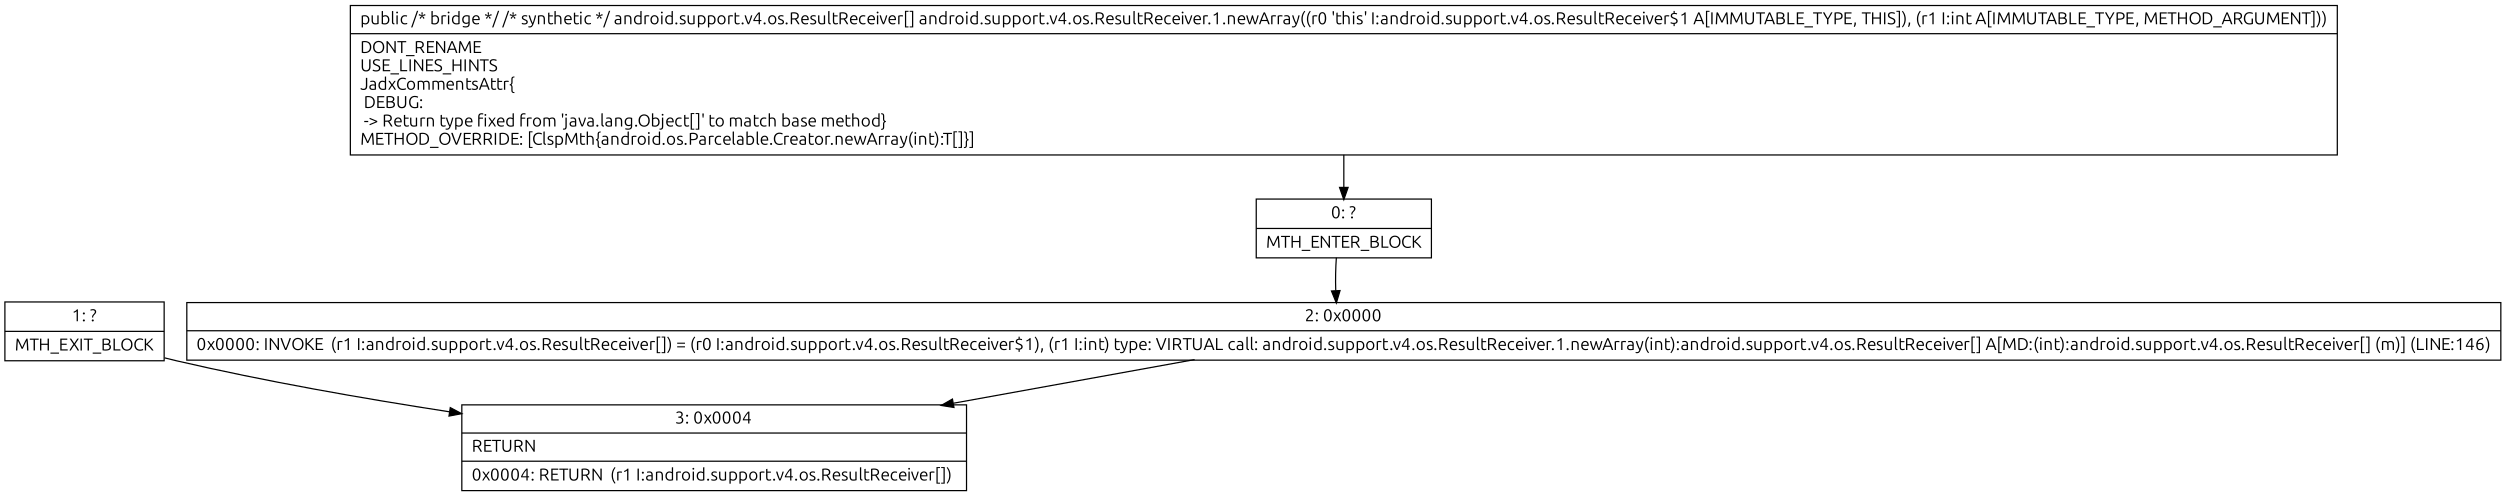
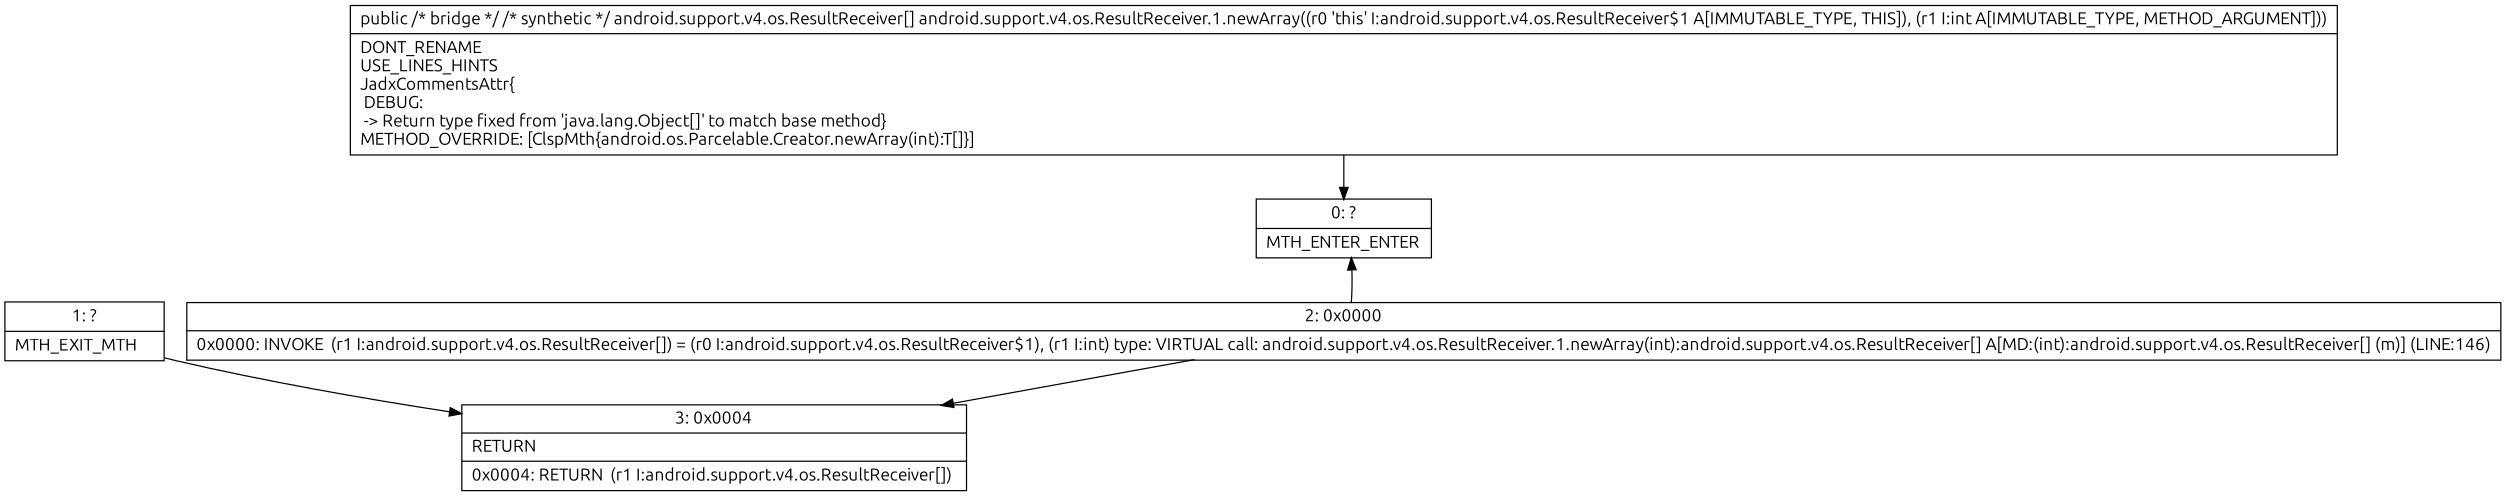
node "0: ?": text "MTH_ENTER_BLOCK" -> "MTH_ENTER_ENTER"
edge "0: ?" -> "2: 0x0000": reversed
node "1: ?": text "MTH_EXIT_BLOCK" -> "MTH_EXIT_MTH"
